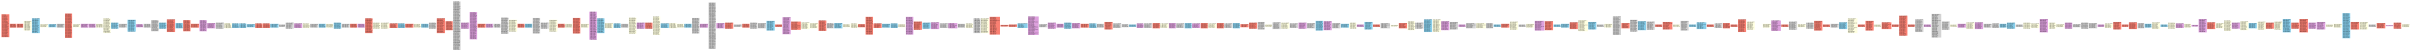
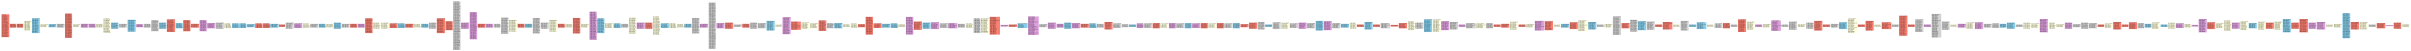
node "23b: [NO_SSA] SUB 23c: [NO_SSA] AND 23d: [NO_SSA] EQ": fillcolor lightgrey -> salmon
node "769: [NO_SSA] PUSH2 76c: [NO_SSA] PUSH2 76f: [NO_SSA] JUMP": fillcolor salmon -> lightyellow
node "8f0: [NO_SSA] JUMPDEST 8f1: [NO_SSA] PUSH1": fillcolor salmon -> plum
node "a6a: [NO_SSA] PUSH2 a6d: [NO_SSA] PUSH2 a70: [NO_SSA] JUMP": fillcolor lightyellow -> skyblue
node "ade: [NO_SSA] PUSH1 ae0: [NO_SSA] DUP1 ae1: [NO_SSA] REVERT": fillcolor plum -> salmon
node "aff: [NO_SSA] JUMPDEST b00: [NO_SSA] PUSH1": fillcolor lightyellow -> salmon
node "b8e: [NO_SSA] PUSH1 b90: [NO_SSA] DUP1 b91: [NO_SSA] REVERT": fillcolor skyblue -> salmon
node "ba6: [NO_SSA] PUSH1 ba8: [NO_SSA] DUP1 ba9: [NO_SSA] REVERT": fillcolor lightgrey -> salmon
node "bd2: [NO_SSA] PUSH1 bd4: [NO_SSA] DUP1 bd5: [NO_SSA] REVERT": fillcolor skyblue -> lightyellow
node "ca6: [NO_SSA] PUSH1 ca8: [NO_SSA] DUP1 ca9: [NO_SSA] REVERT": fillcolor salmon -> lightyellow
node "cbb: [NO_SSA] PUSH1 cbd: [NO_SSA] DUP1 cbe: [NO_SSA] REVERT": fillcolor salmon -> lightgrey
node "ce0: [NO_SSA] PUSH1 ce2: [NO_SSA] DUP1 ce3: [NO_SSA] REVERT": added
node "cfe: [NO_SSA] PUSH1 d00: [NO_SSA] DUP1 d01: [NO_SSA] REVERT": fillcolor salmon -> lightgrey
node "d93: [NO_SSA] PUSH2 d96: [NO_SSA] PUSH2 d99: [NO_SSA] JUMP": fillcolor salmon -> lightgrey
node "ef0: [NO_SSA] PUSH2 ef3: [NO_SSA] PUSH2 ef6: [NO_SSA] JUMP": fillcolor plum -> salmon
